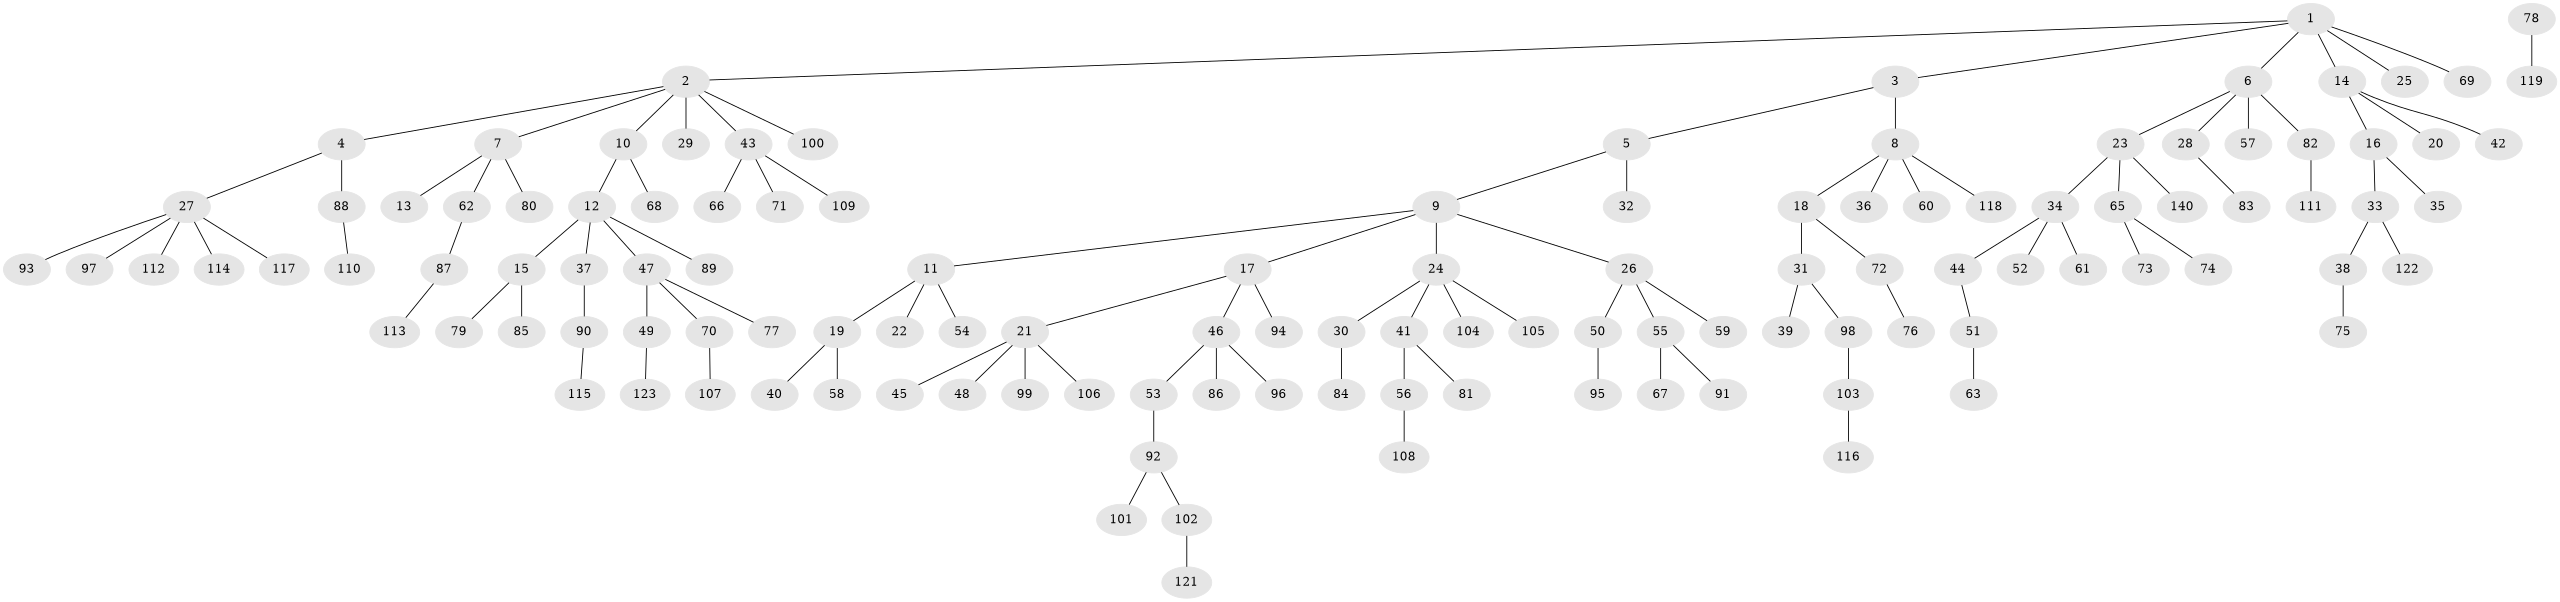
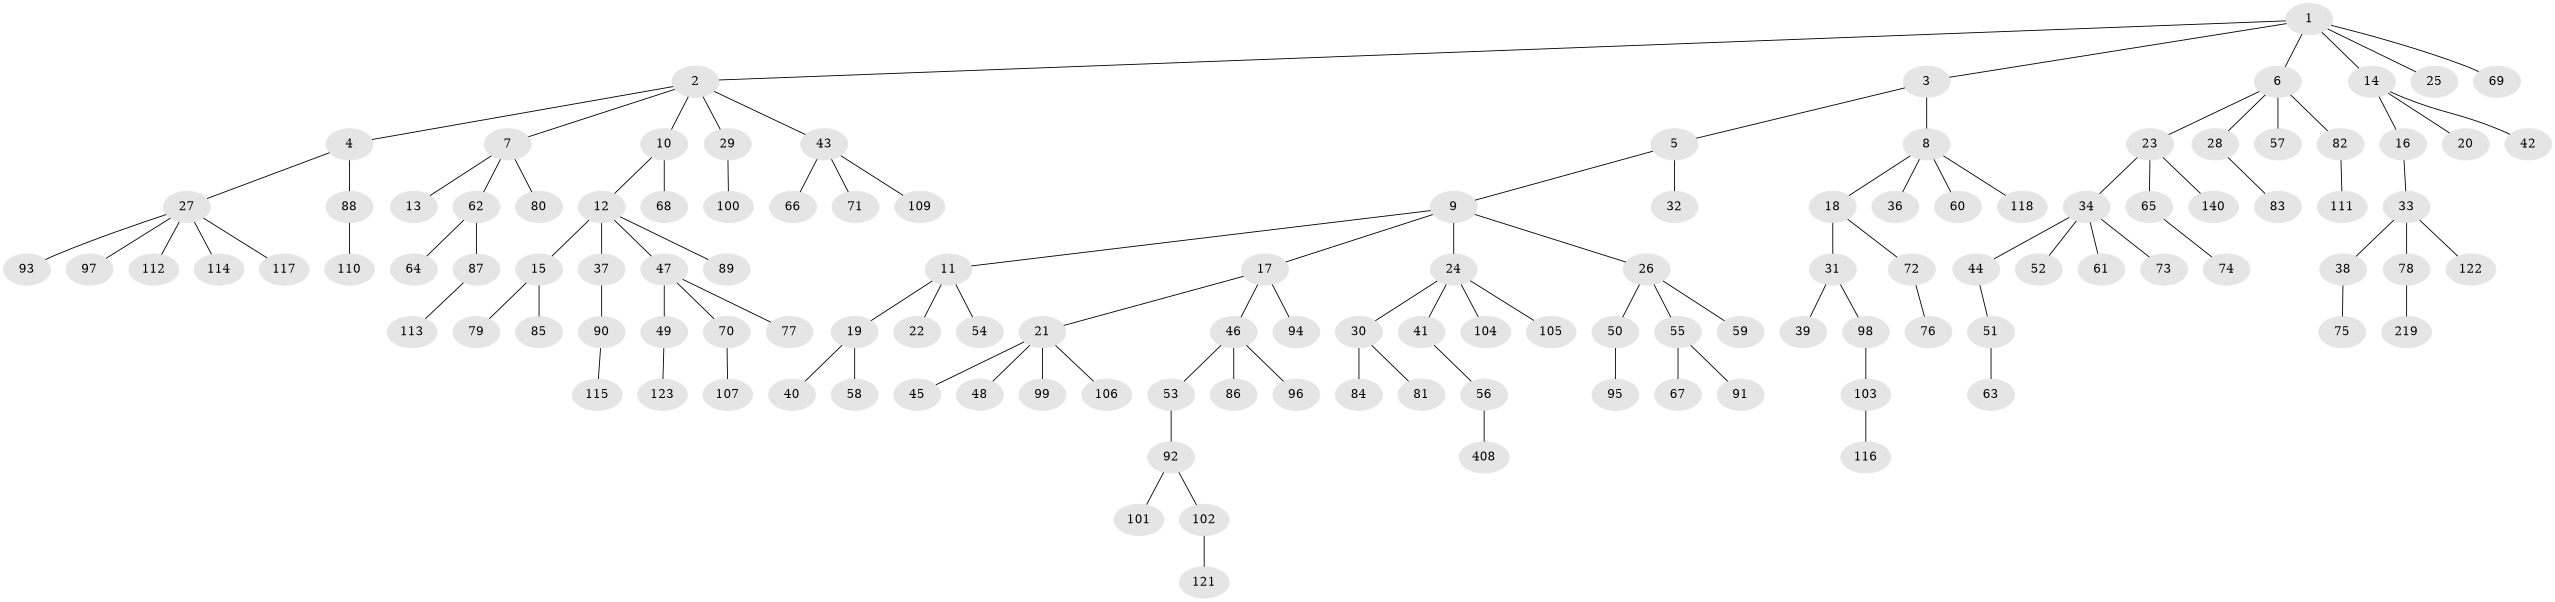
node "119": label "119" -> "219"
edge "2" -- "100": now "29" -- "100"
node "35": removed
edge "65" -- "73": now "34" -- "73"
edge "33" -- "78": added
node "64": added
edge "41" -- "81": now "30" -- "81"
node "108": label "108" -> "408"
